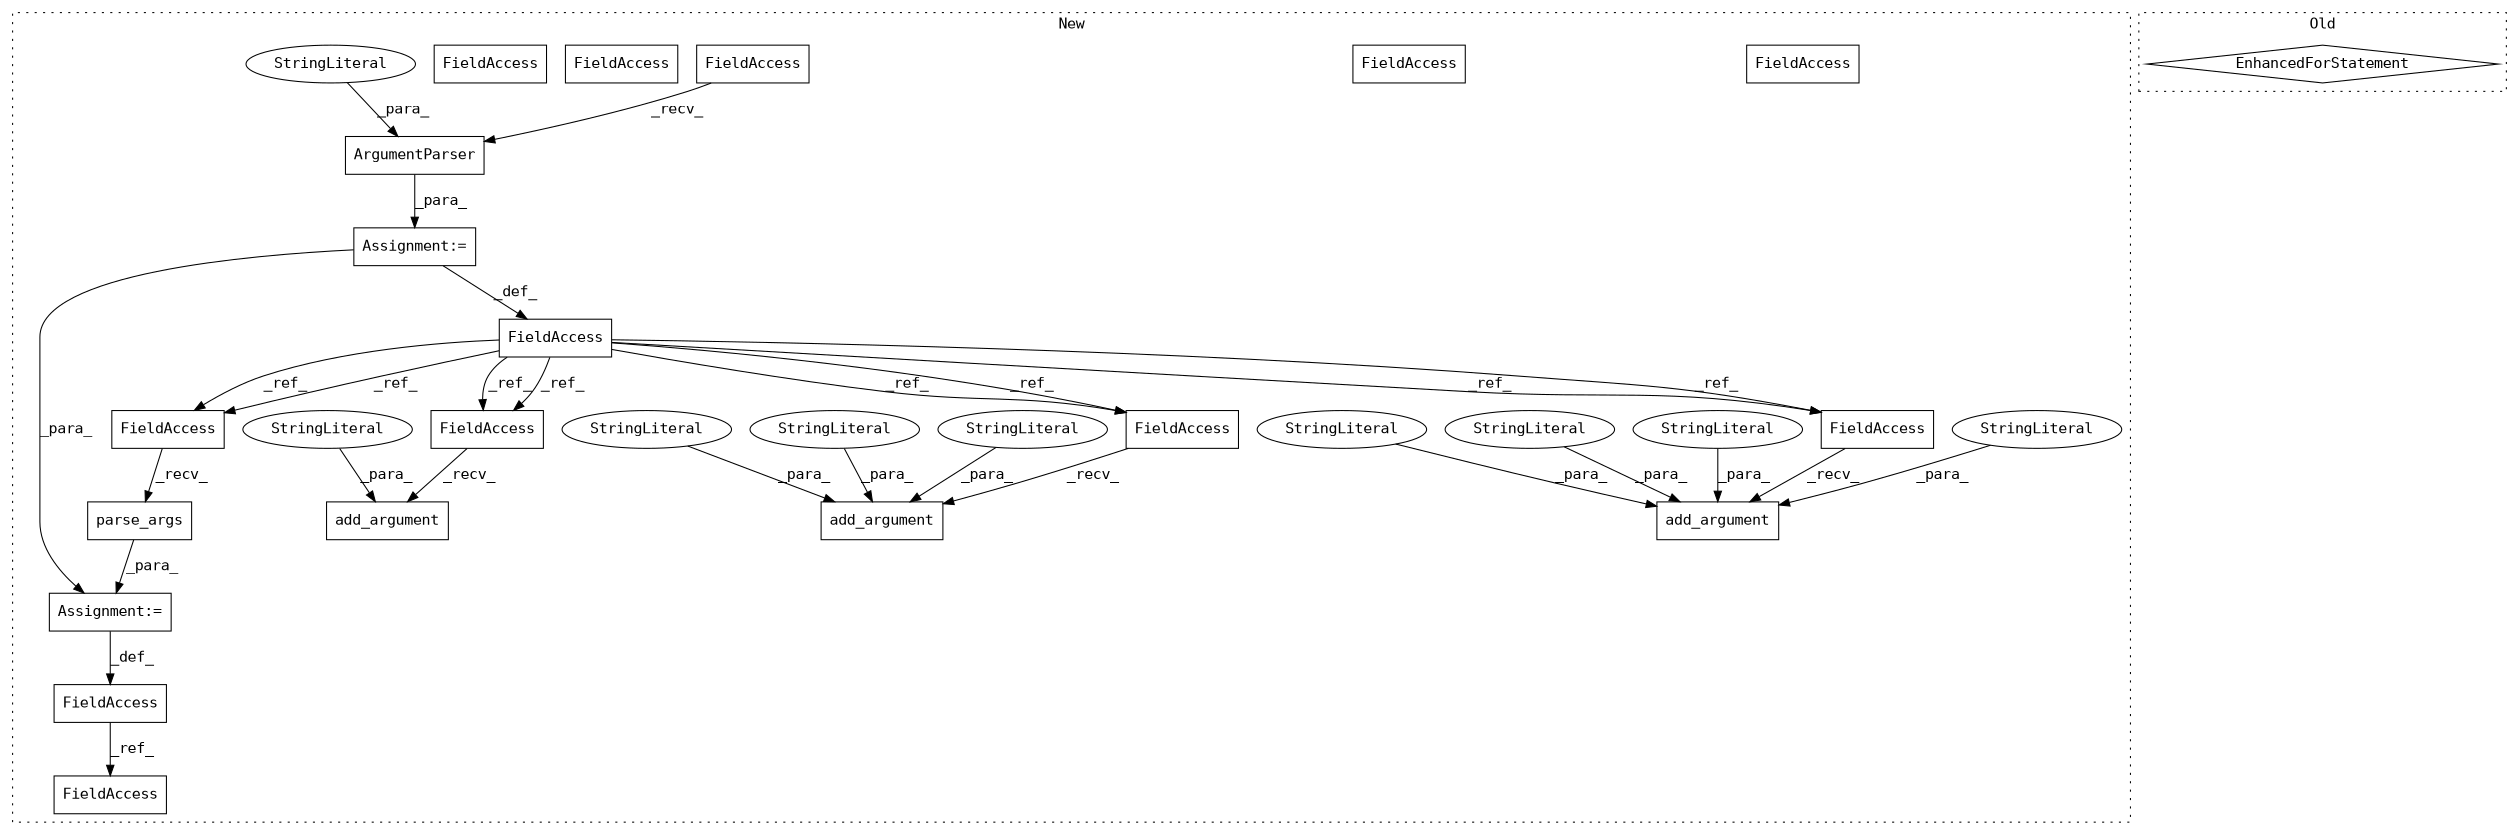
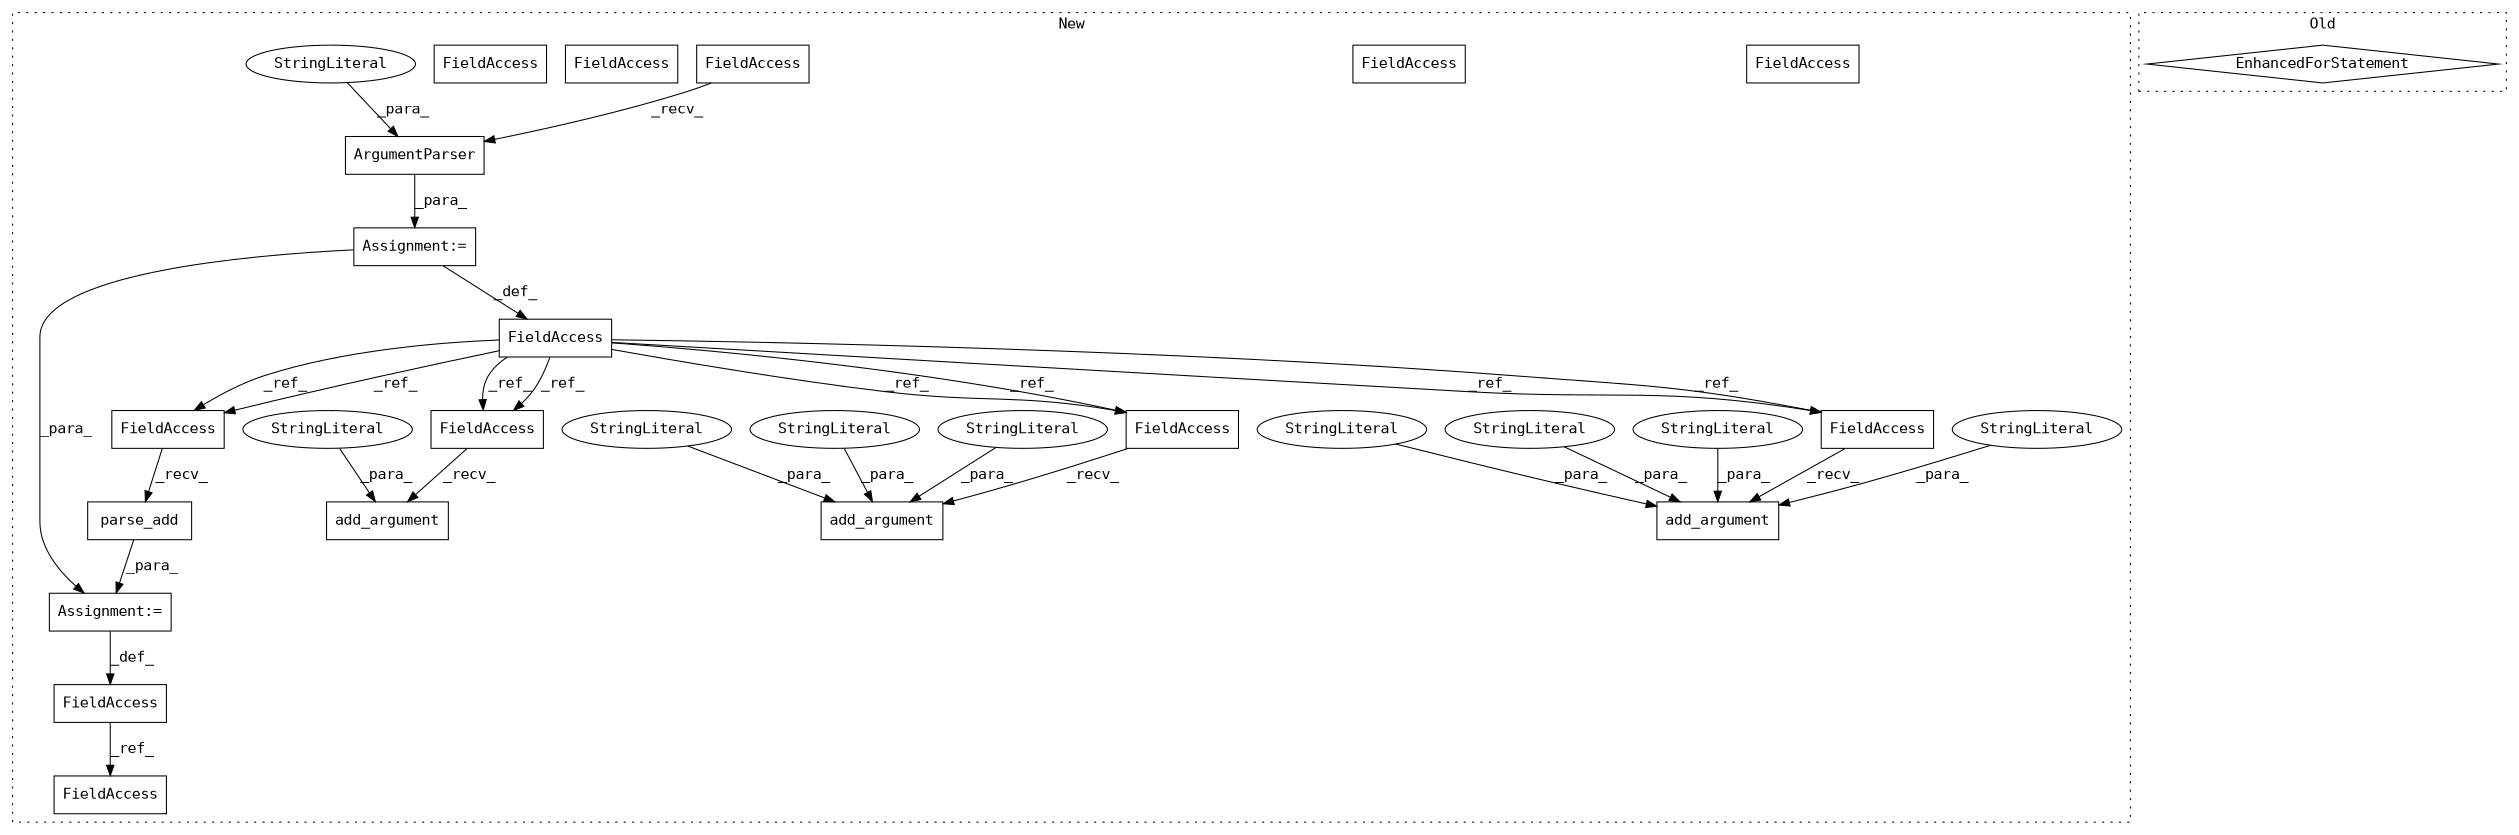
node "parse_args": label "parse_args" -> "parse_add"
